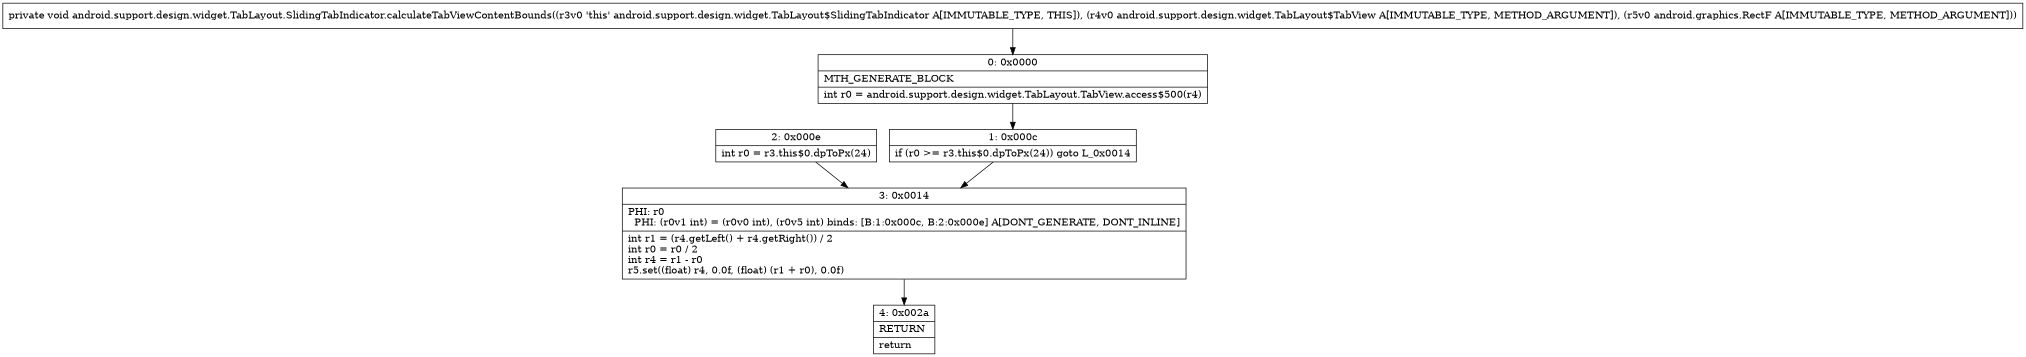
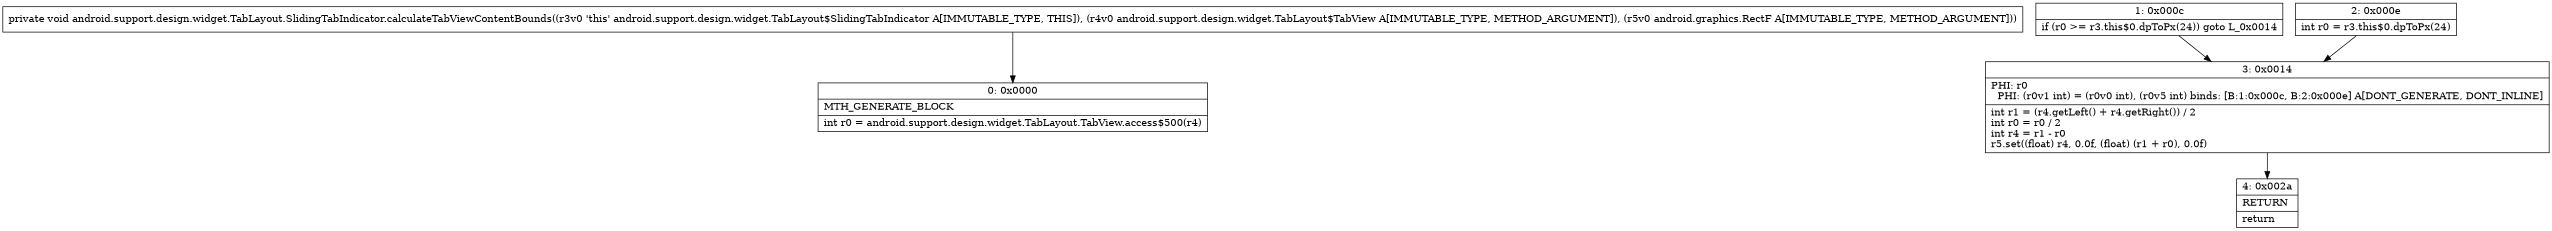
edge "0: 0x0000" -> "1: 0x000c": removed
